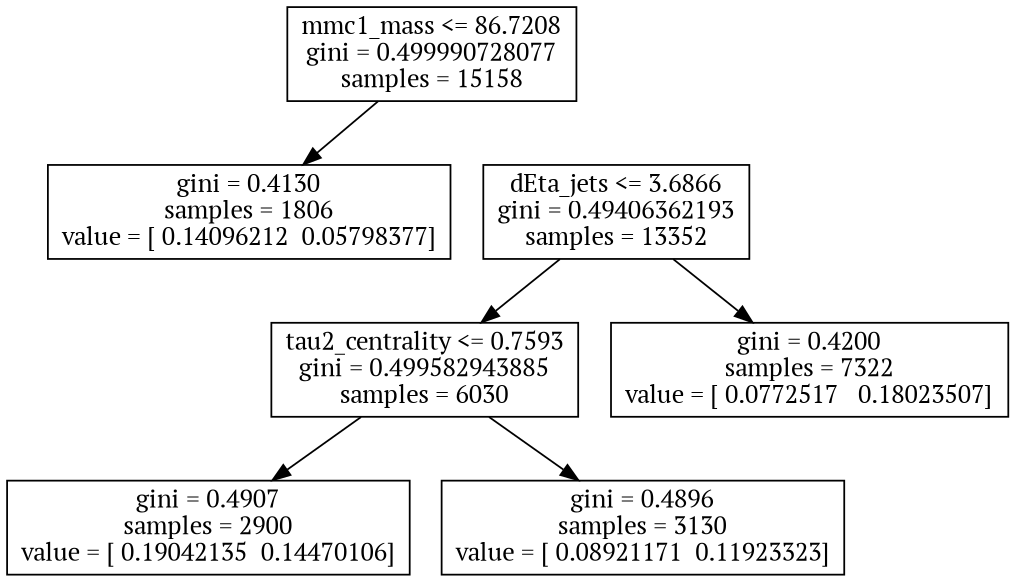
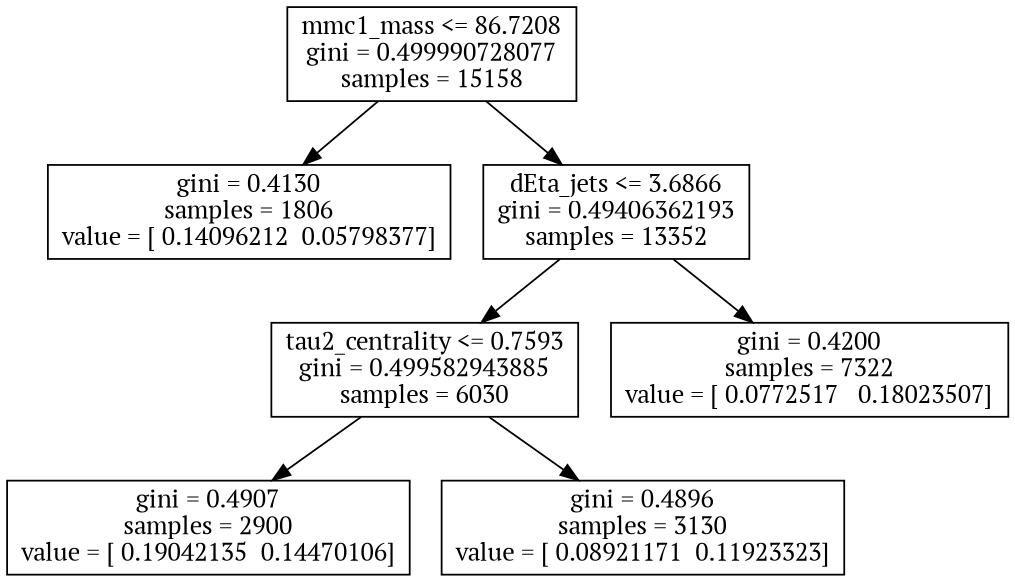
edge "mmc1_mass <= 86.7208 gini = 0.499990728077 samples = 15158" -> "dEta_jets <= 3.6866 gini = 0.49406362193 samples = 13352": added
